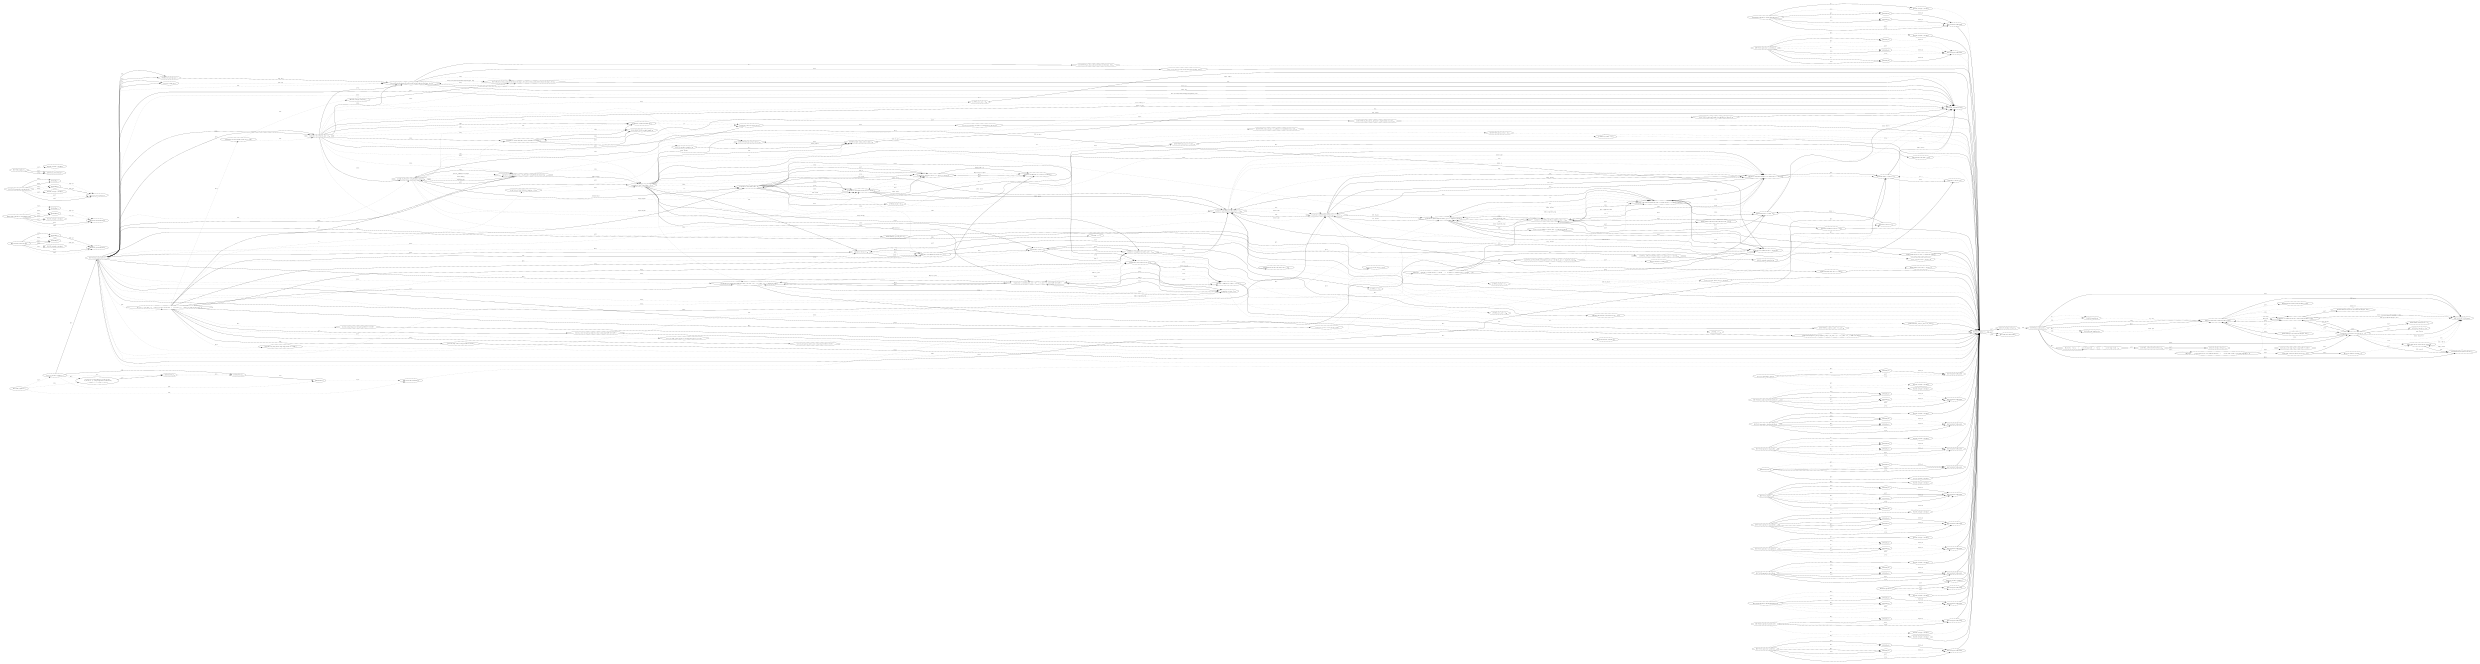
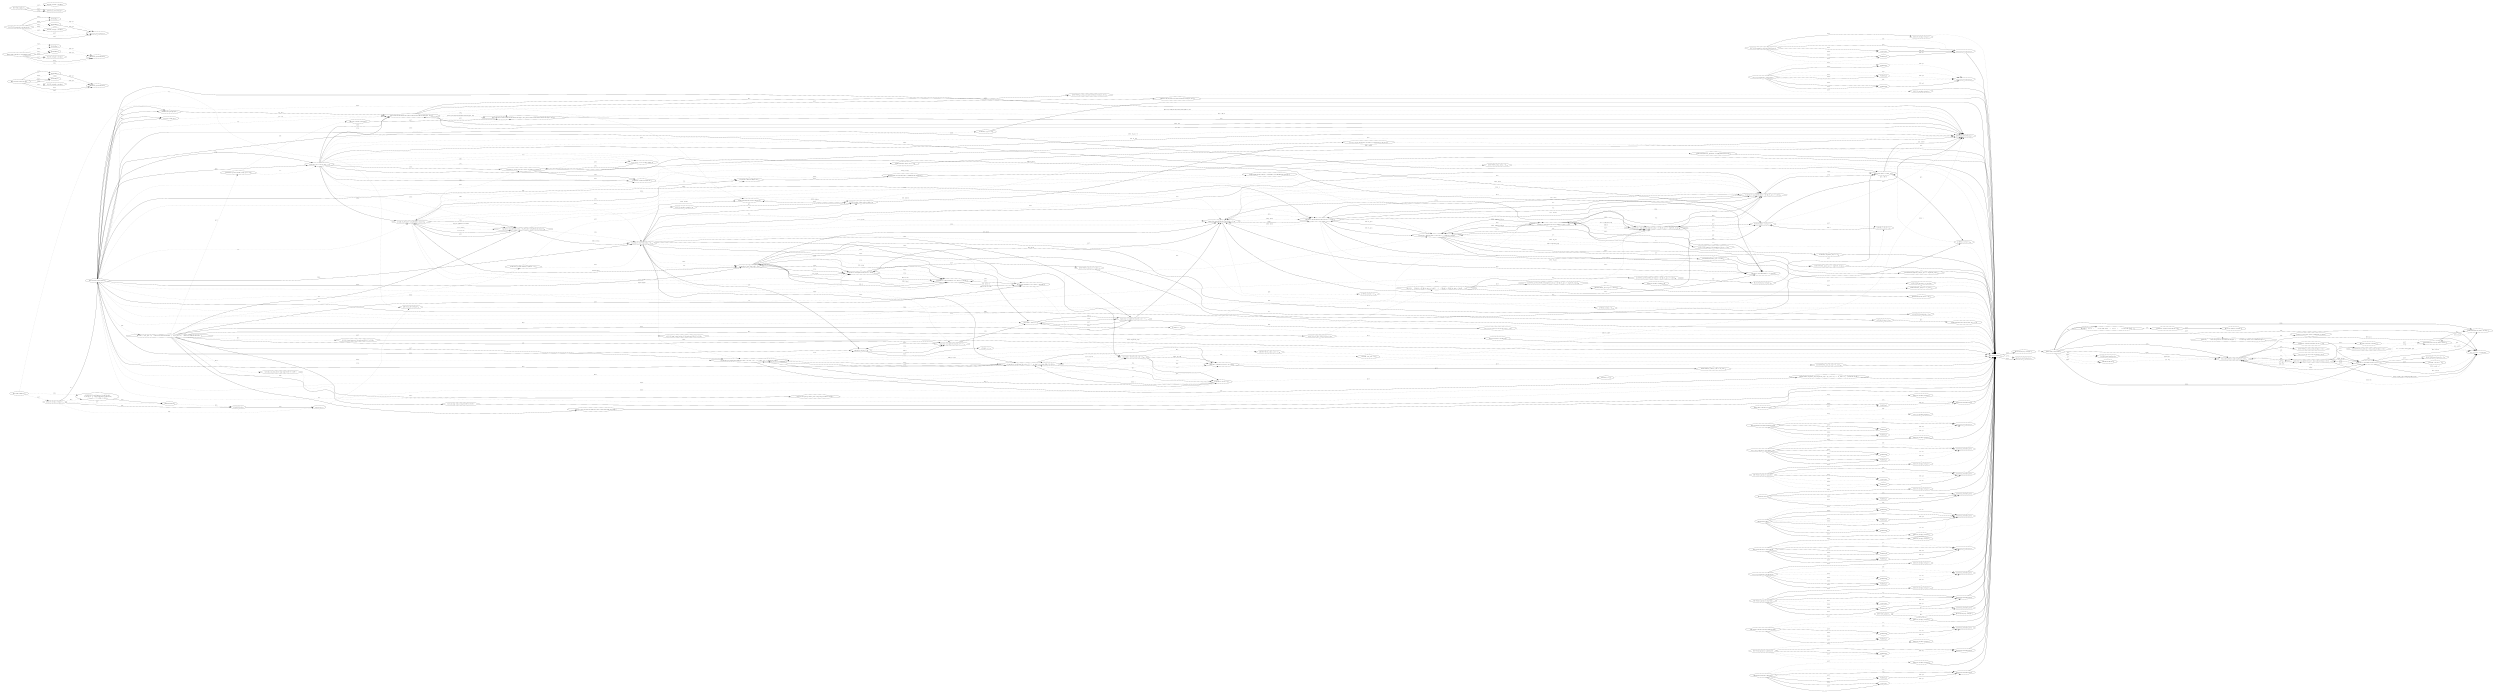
edge "(<operator>.assignment,cluster_off = -1)" -> "(IDENTIFIER,cluster_off,cluster_off = -1)": now "(LITERAL,0,total < 0)" -> "(IDENTIFIER,cluster_off,cluster_off = -1)"
node "(IDENTIFIER,m_size,m_size < 0)": added
